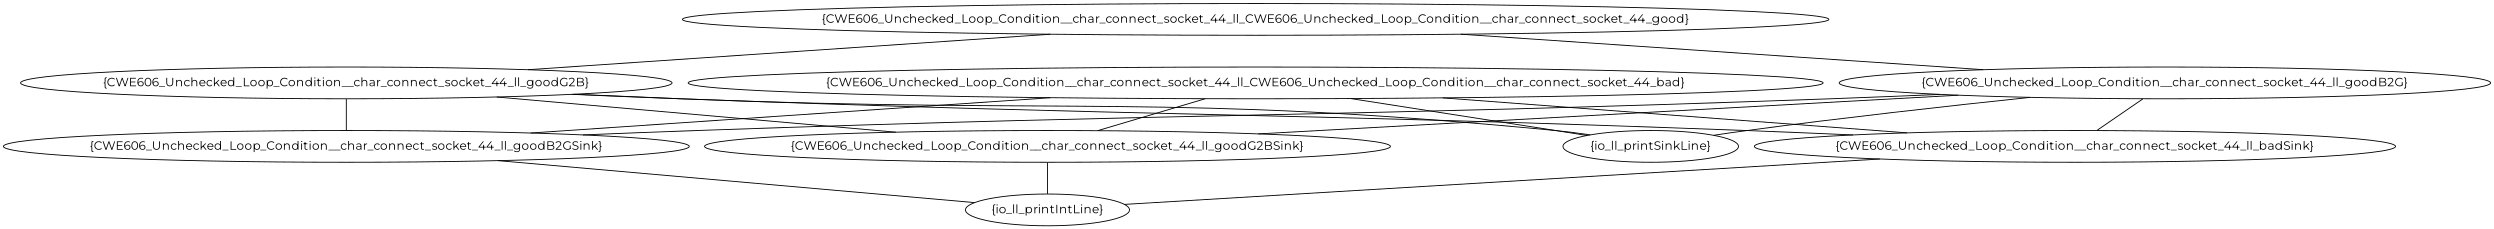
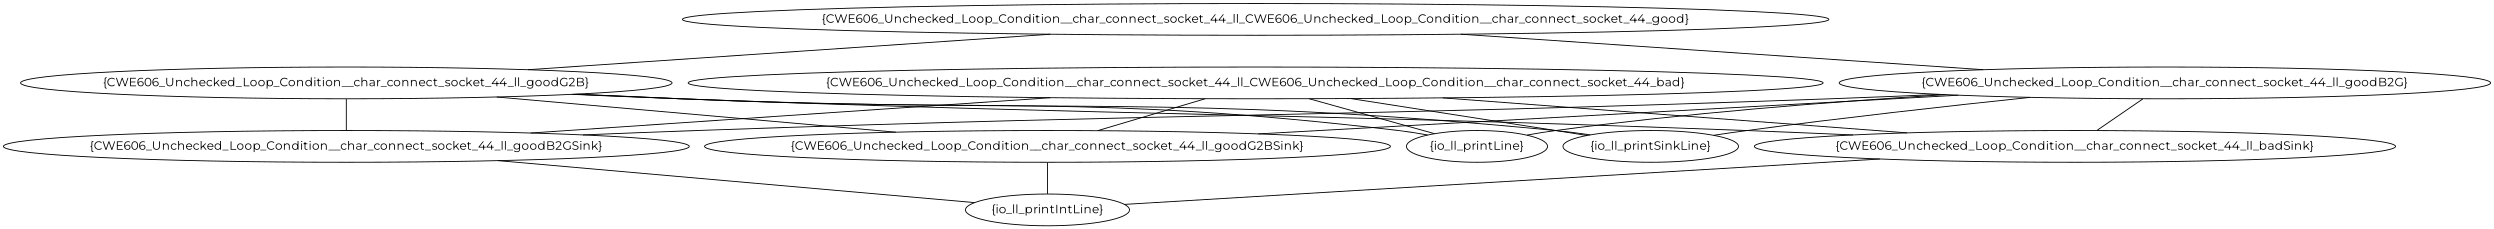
node "{io_ll_printLine}": added
